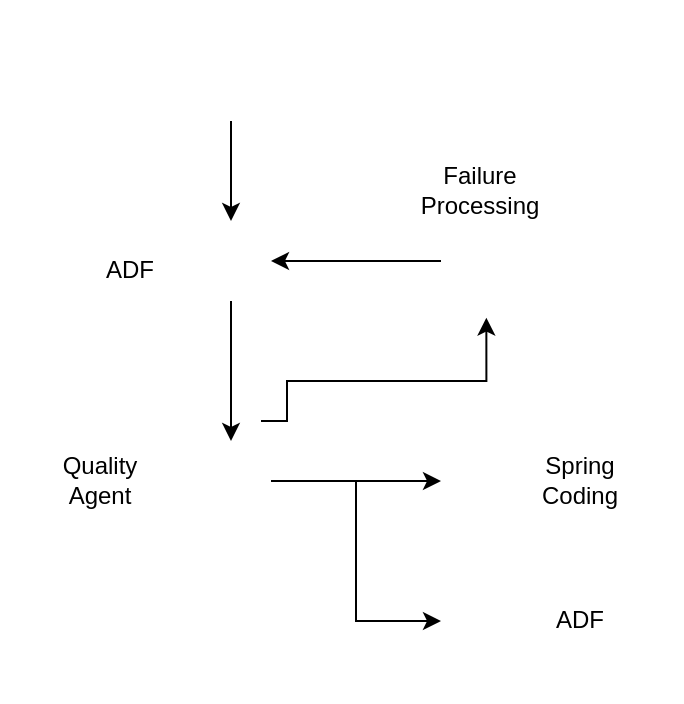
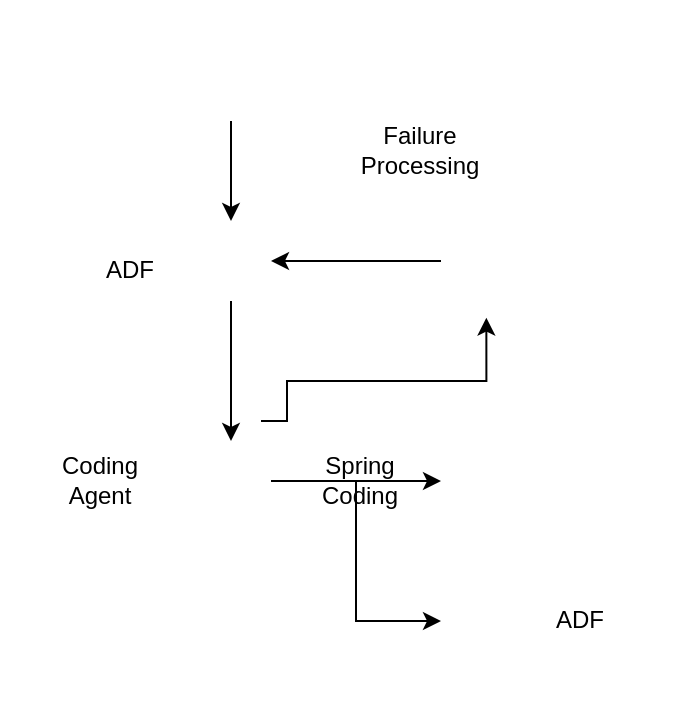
node "Failure Processing": moved (481, 191) -> (421, 151)
node "Quality Agent": label "Quality Agent" -> "Coding Agent"
node "Spring Coding": moved (581, 481) -> (361, 481)
